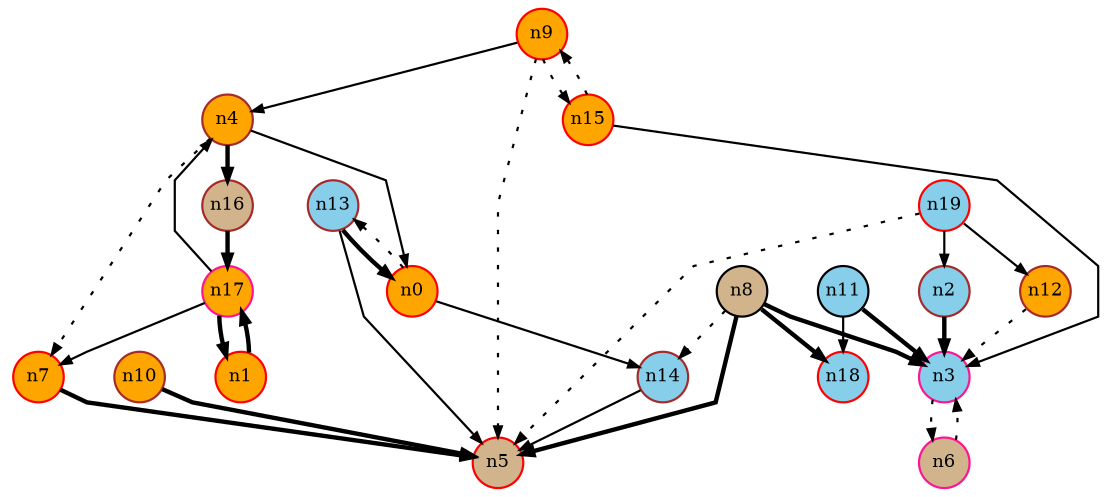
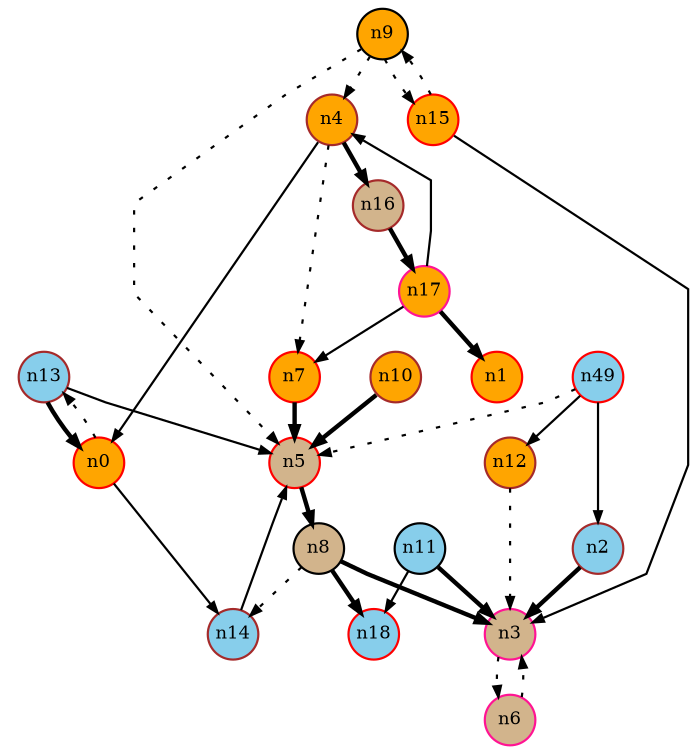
node "n9": color red -> black
edge "n9" -> "n4": style solid -> dotted
node "n19": label "n19" -> "n49"
edge "n1" -> "n17": removed
node "n3": fillcolor skyblue -> tan
edge "n8" -> "n5": reversed
